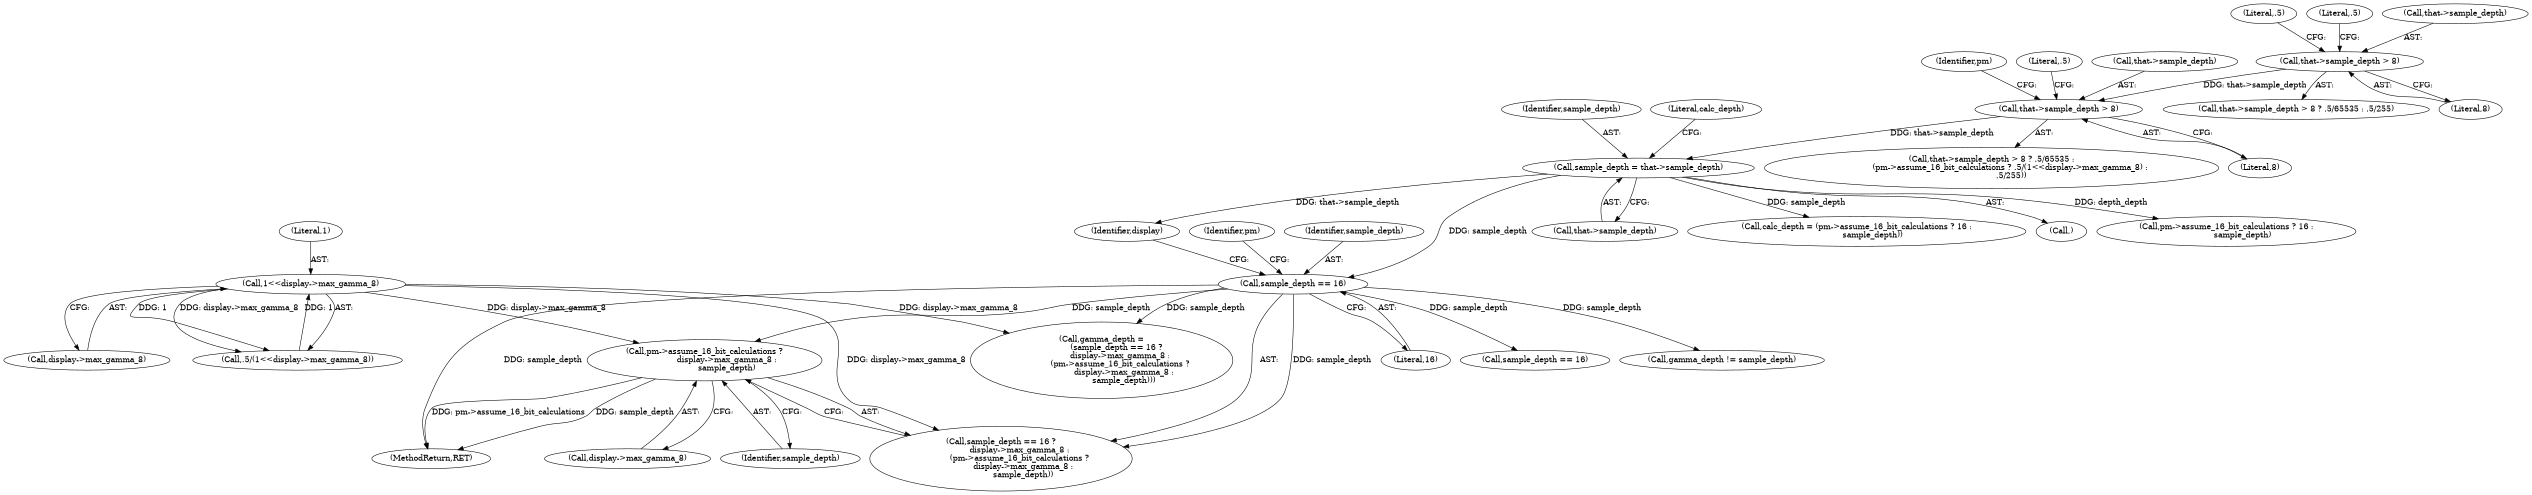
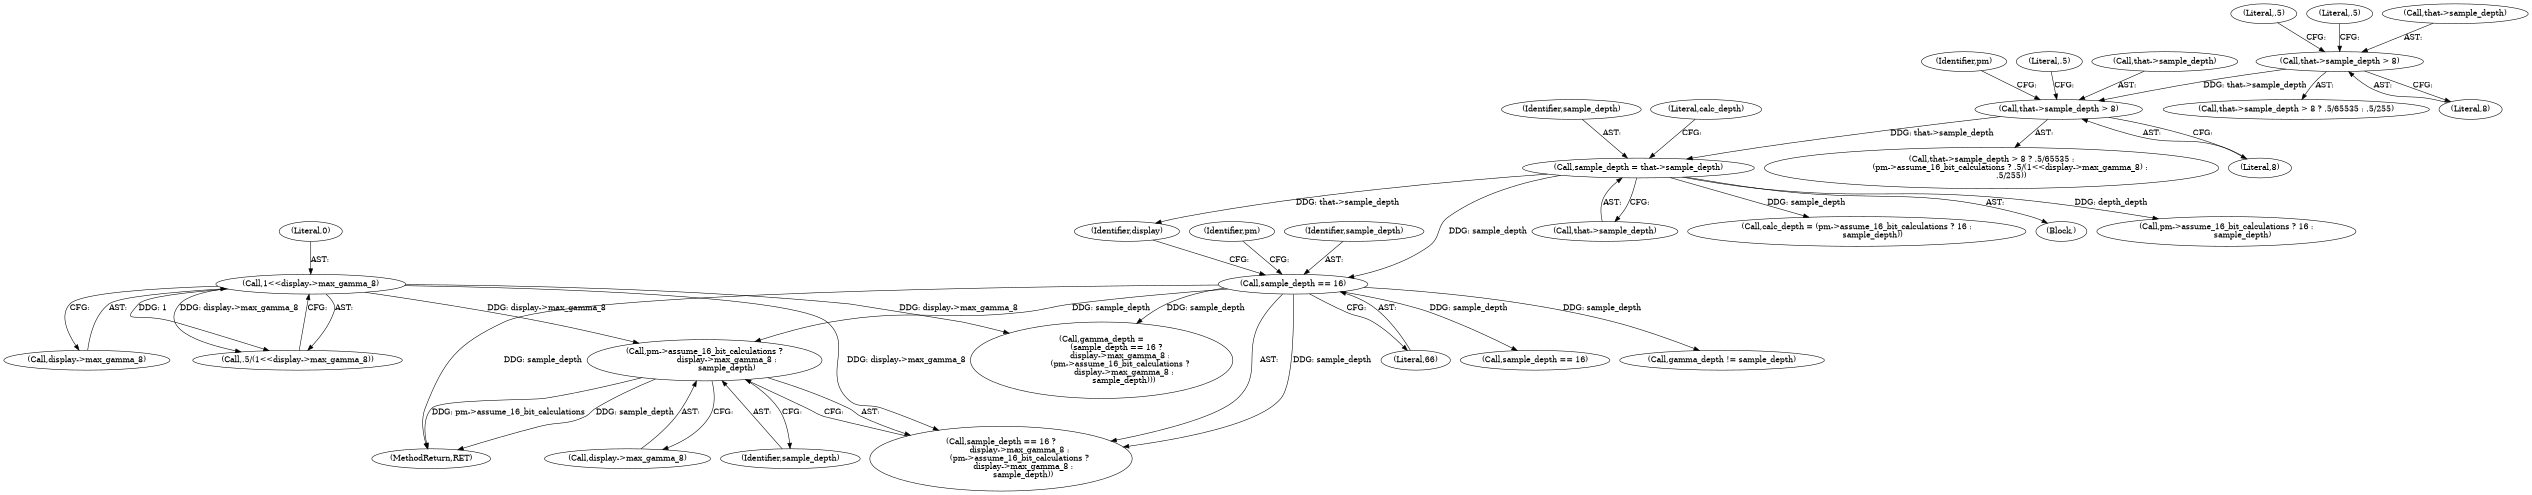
node "(Literal,1)": label "(Literal,1)" -> "(Literal,0)"
node "(Call,)": label "(Call,)" -> "(Block,)"
edge "(Call,.5/(1<<display->max_gamma_8))" -> "(Call,1<<display->max_gamma_8)": label "DDG: 1" -> "CFG: "
node "(Literal,16)": label "(Literal,16)" -> "(Literal,66)"
